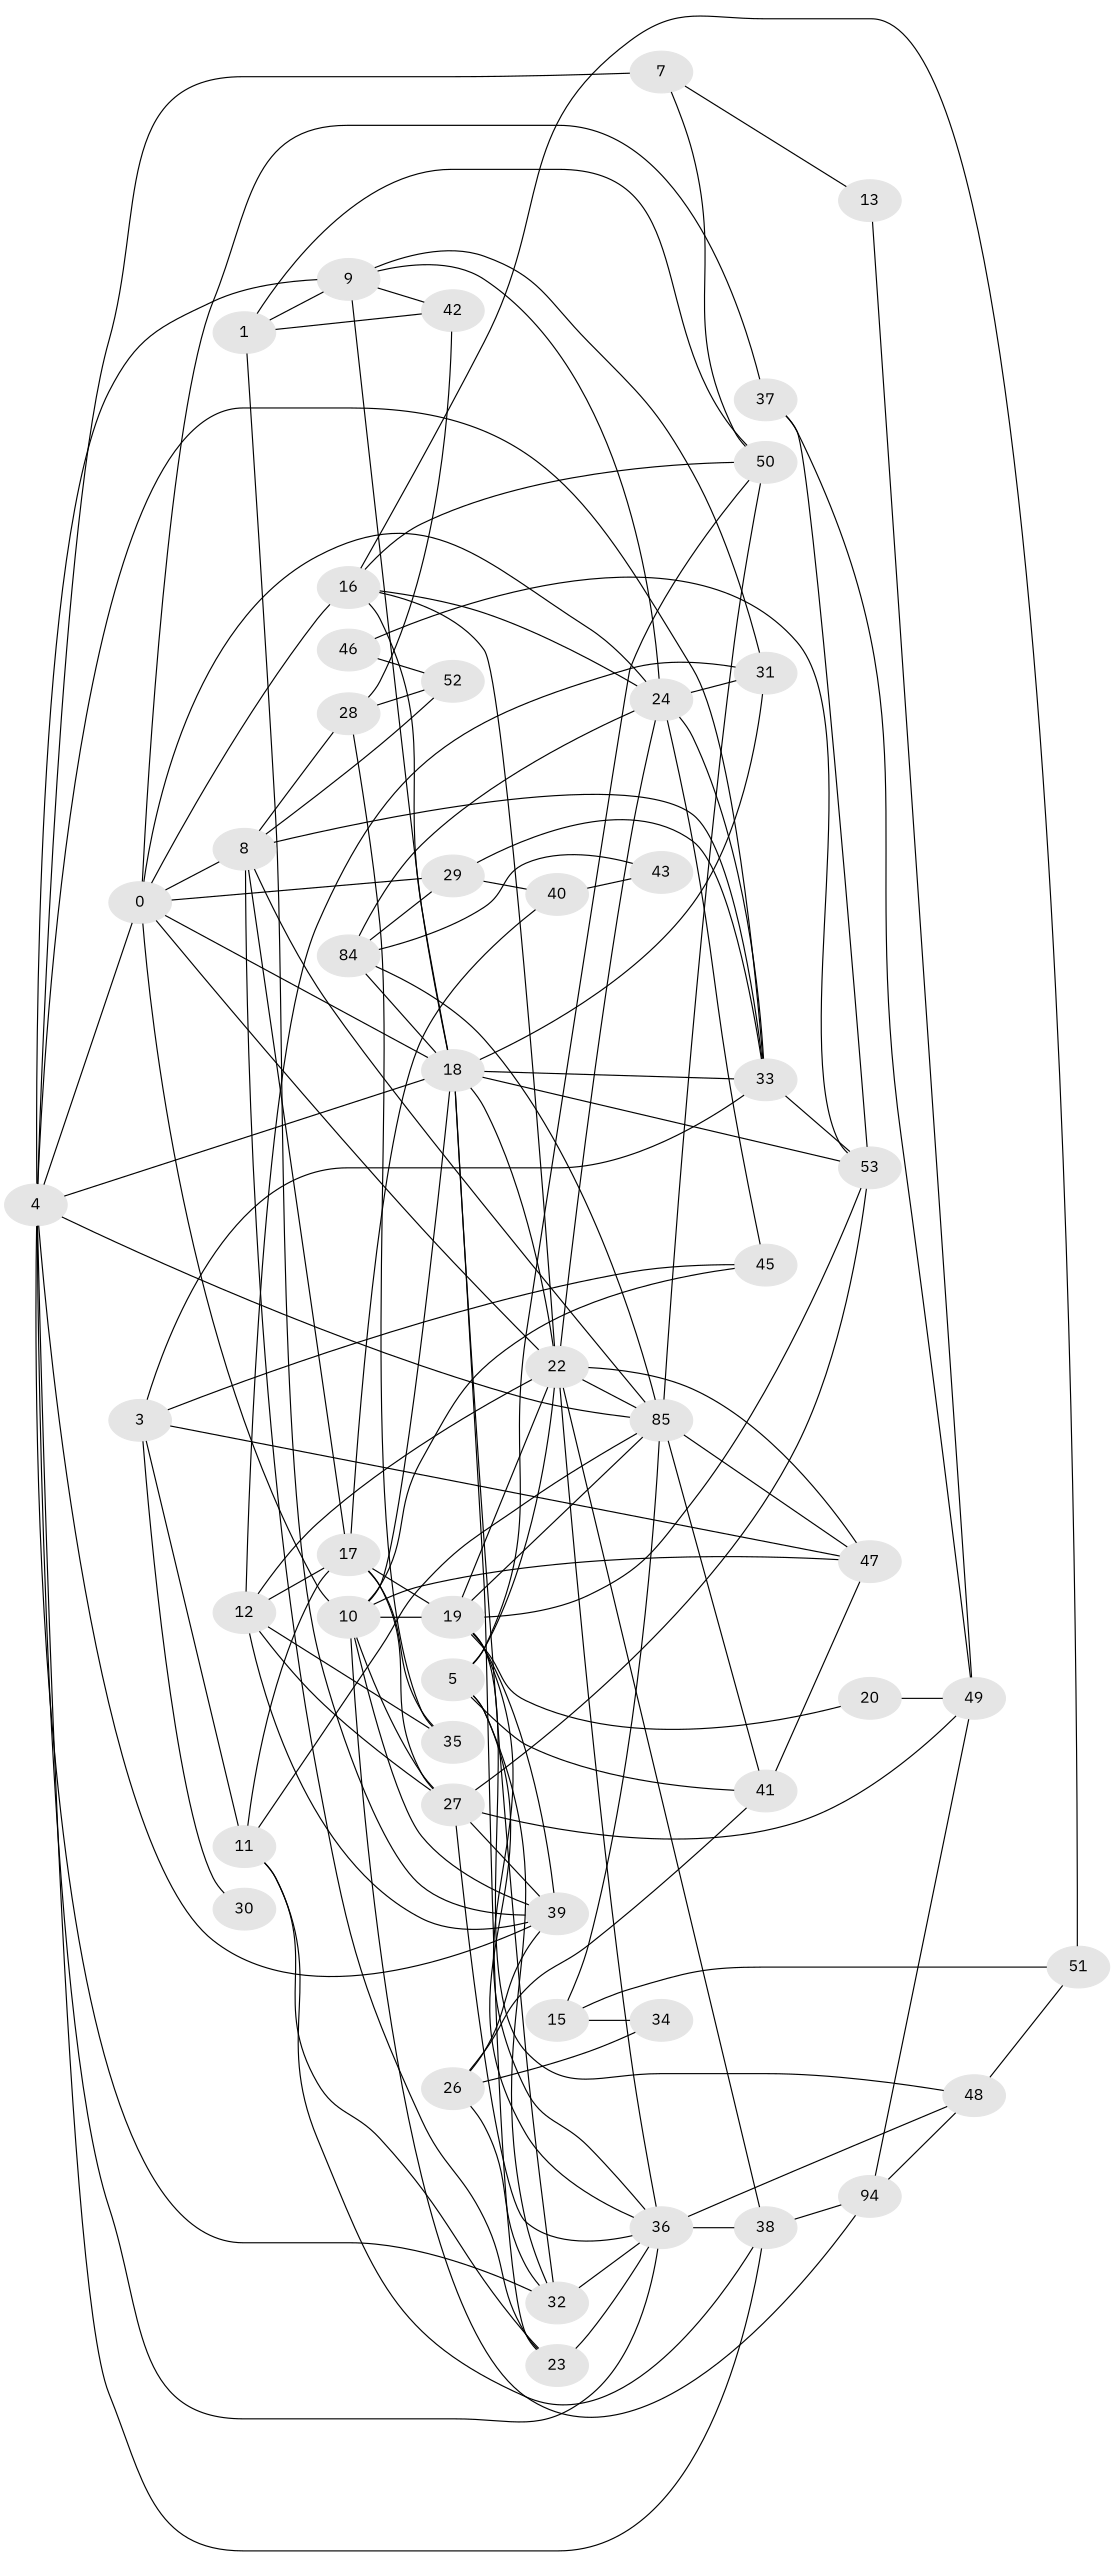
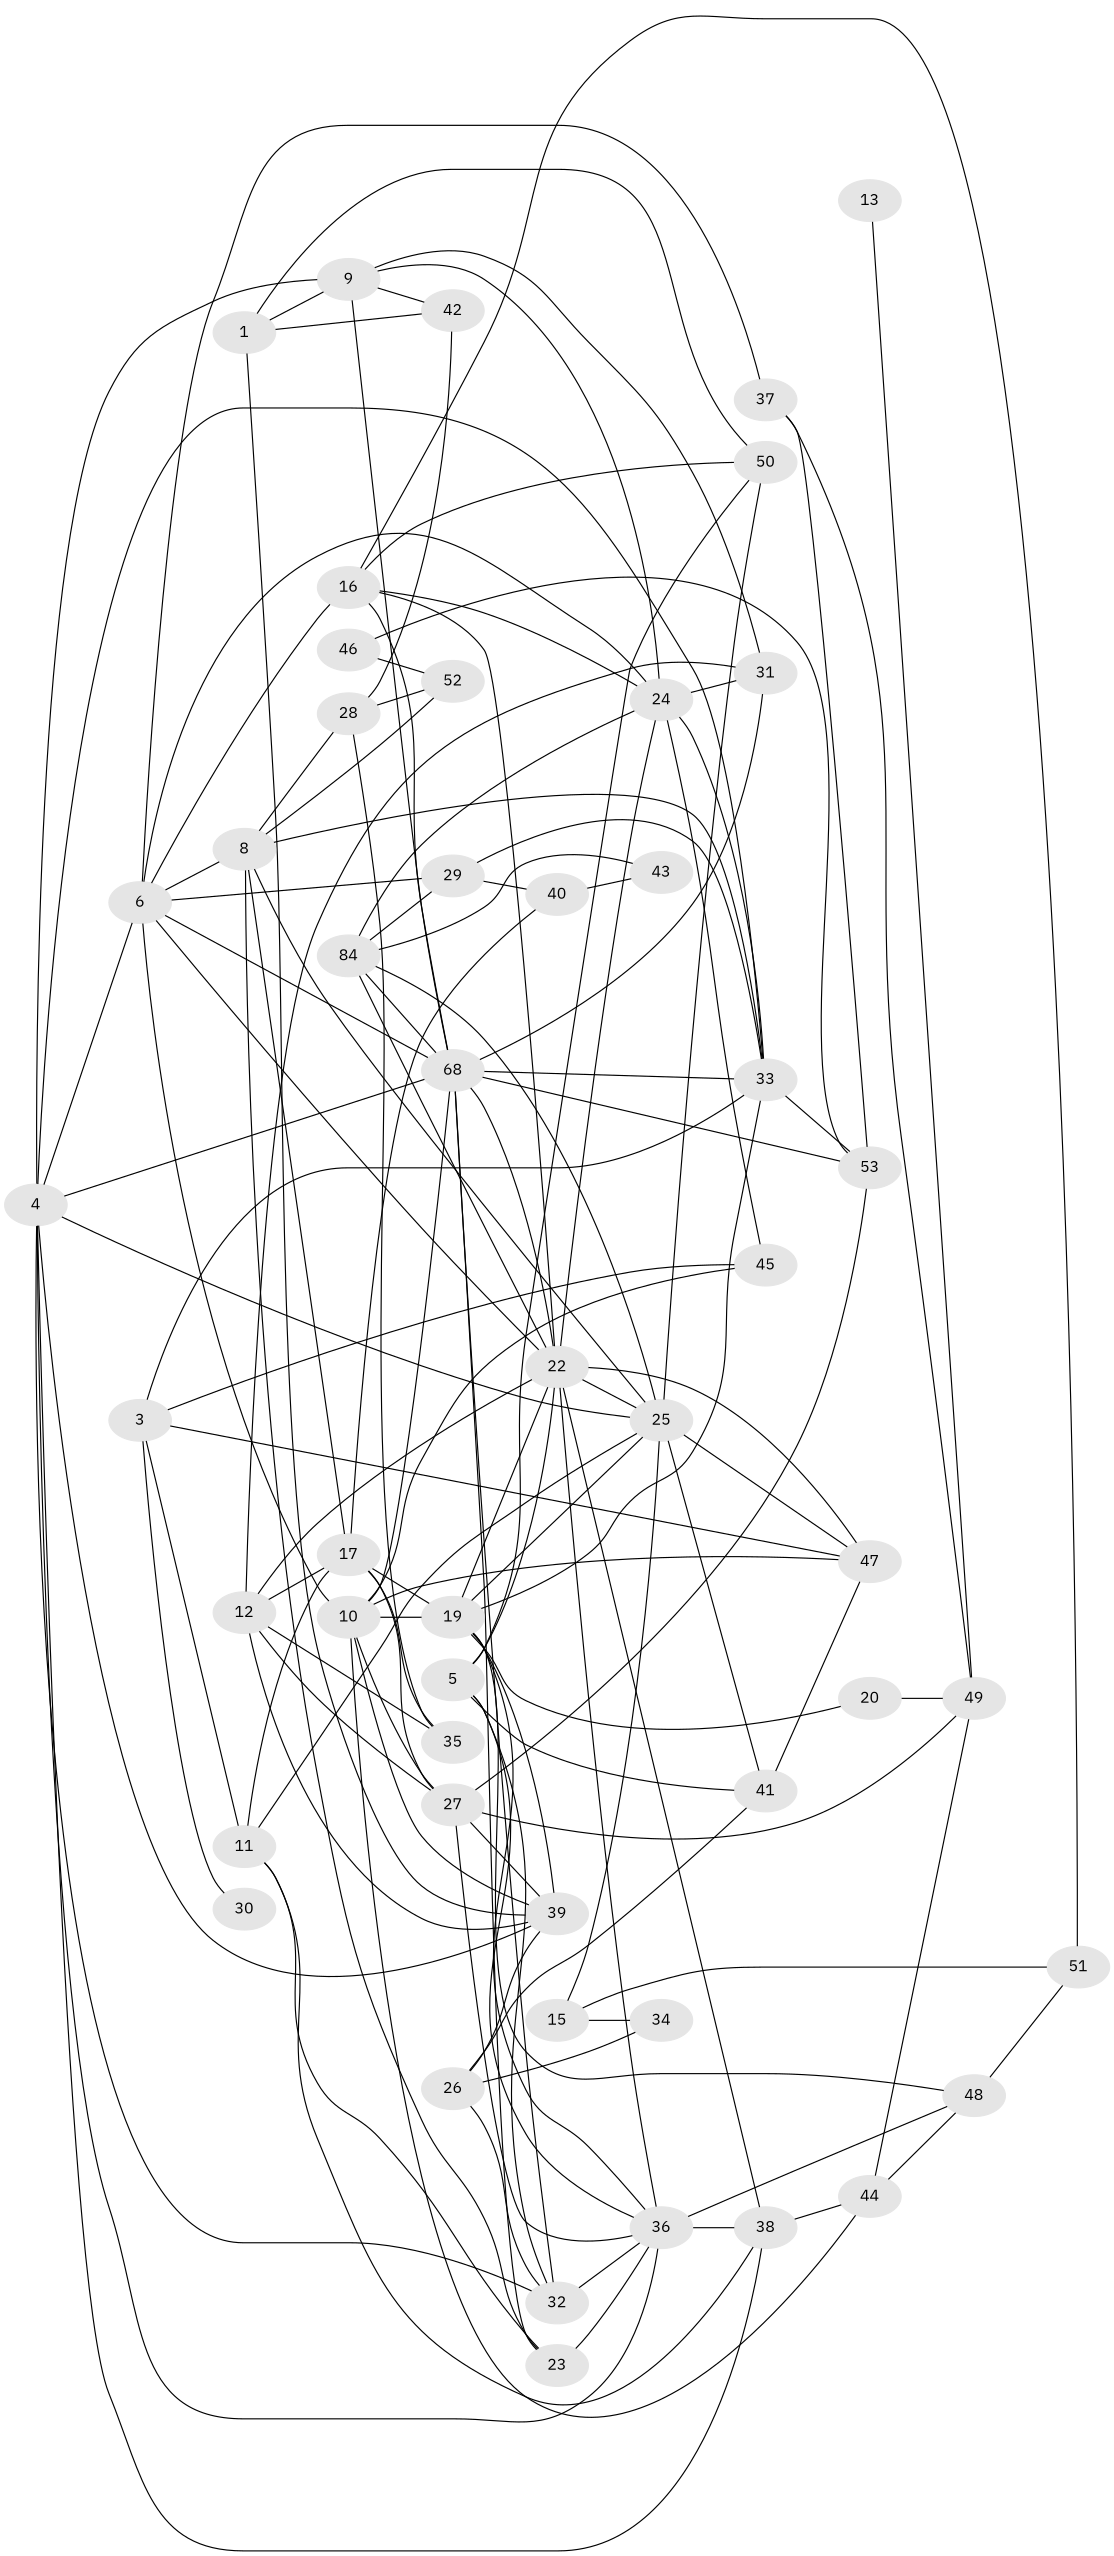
node "7": removed
node "0": label "0" -> "6"
node "18": label "18" -> "68"
edge "84" -- "22": added
node "85": label "85" -> "25"
edge "53" -- "19": now "33" -- "19"
node "94": label "94" -> "44"
